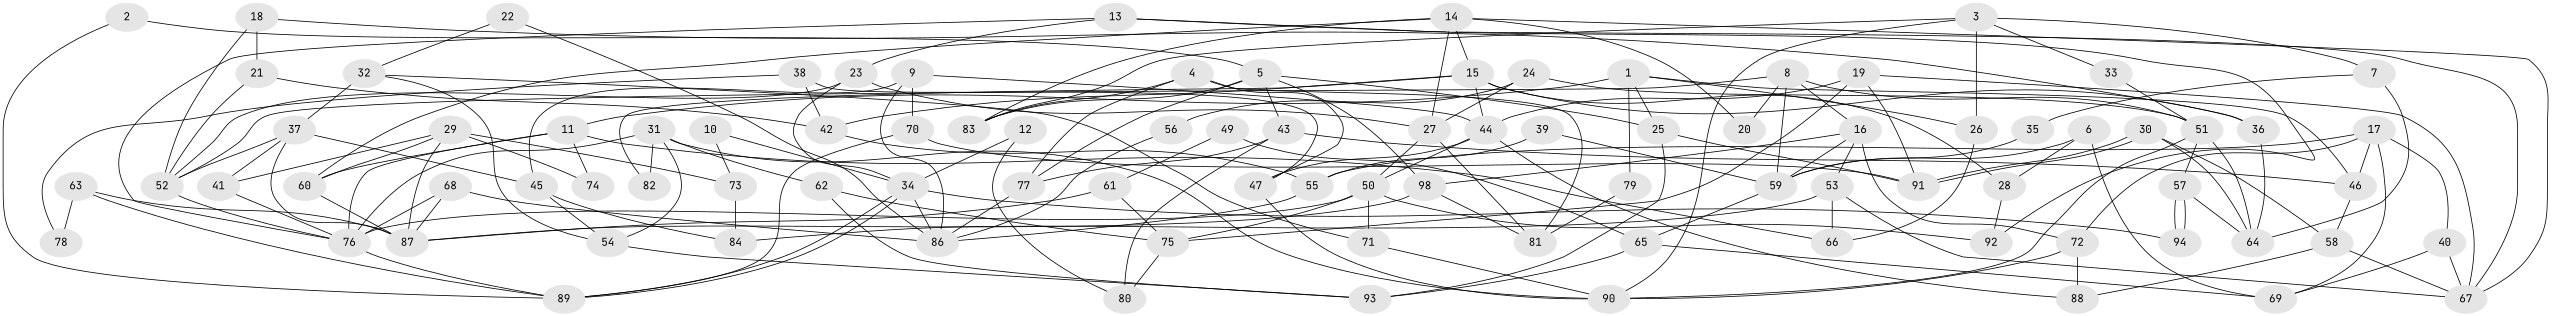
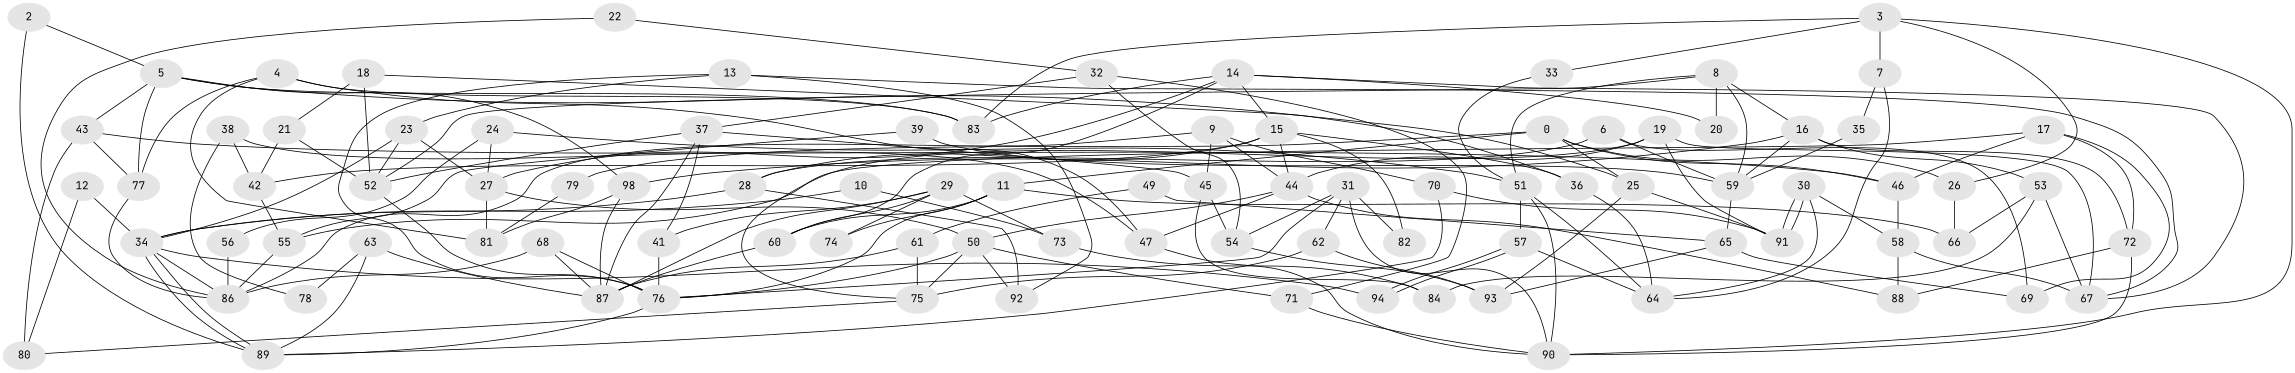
node "1": label "1" -> "0"
edge "28" -- "34": added
node "40": removed
